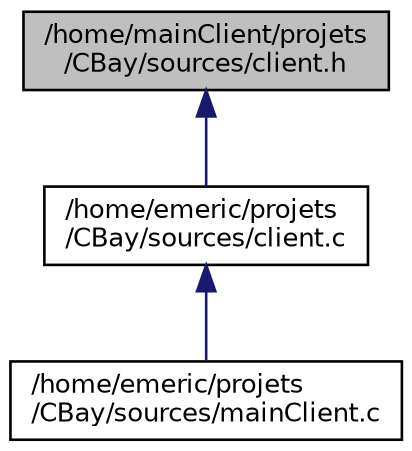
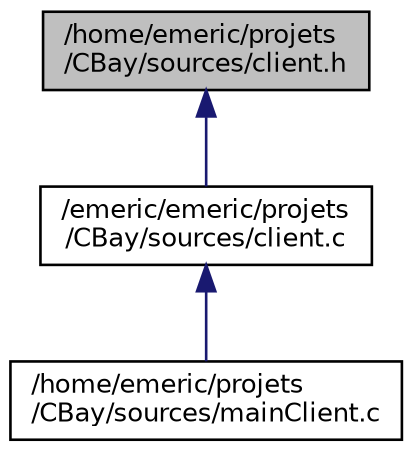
node "/home/mainClient/projets /CBay/sources/client.h": label "/home/mainClient/projets /CBay/sources/client.h" -> "/home/emeric/projets /CBay/sources/client.h"
node "/home/emeric/projets /CBay/sources/client.c": label "/home/emeric/projets /CBay/sources/client.c" -> "/emeric/emeric/projets /CBay/sources/client.c"
